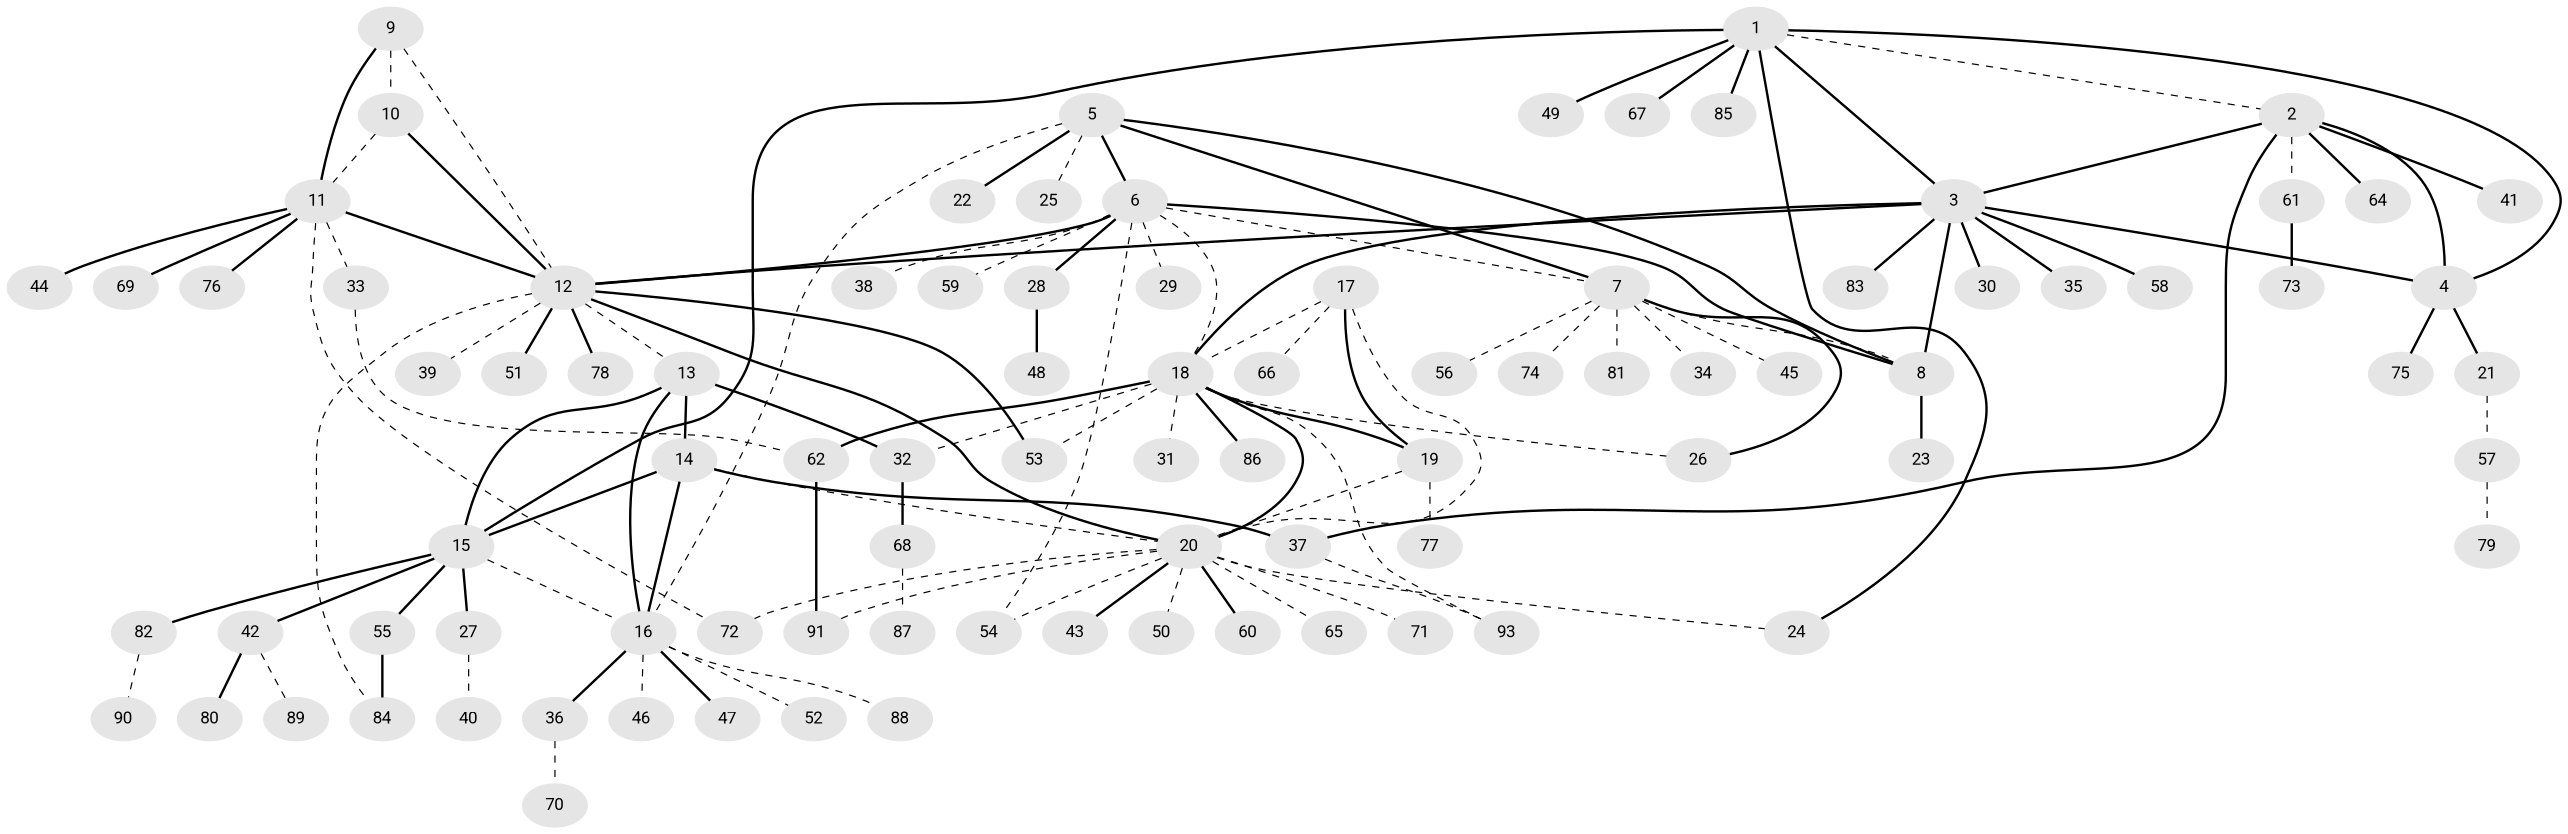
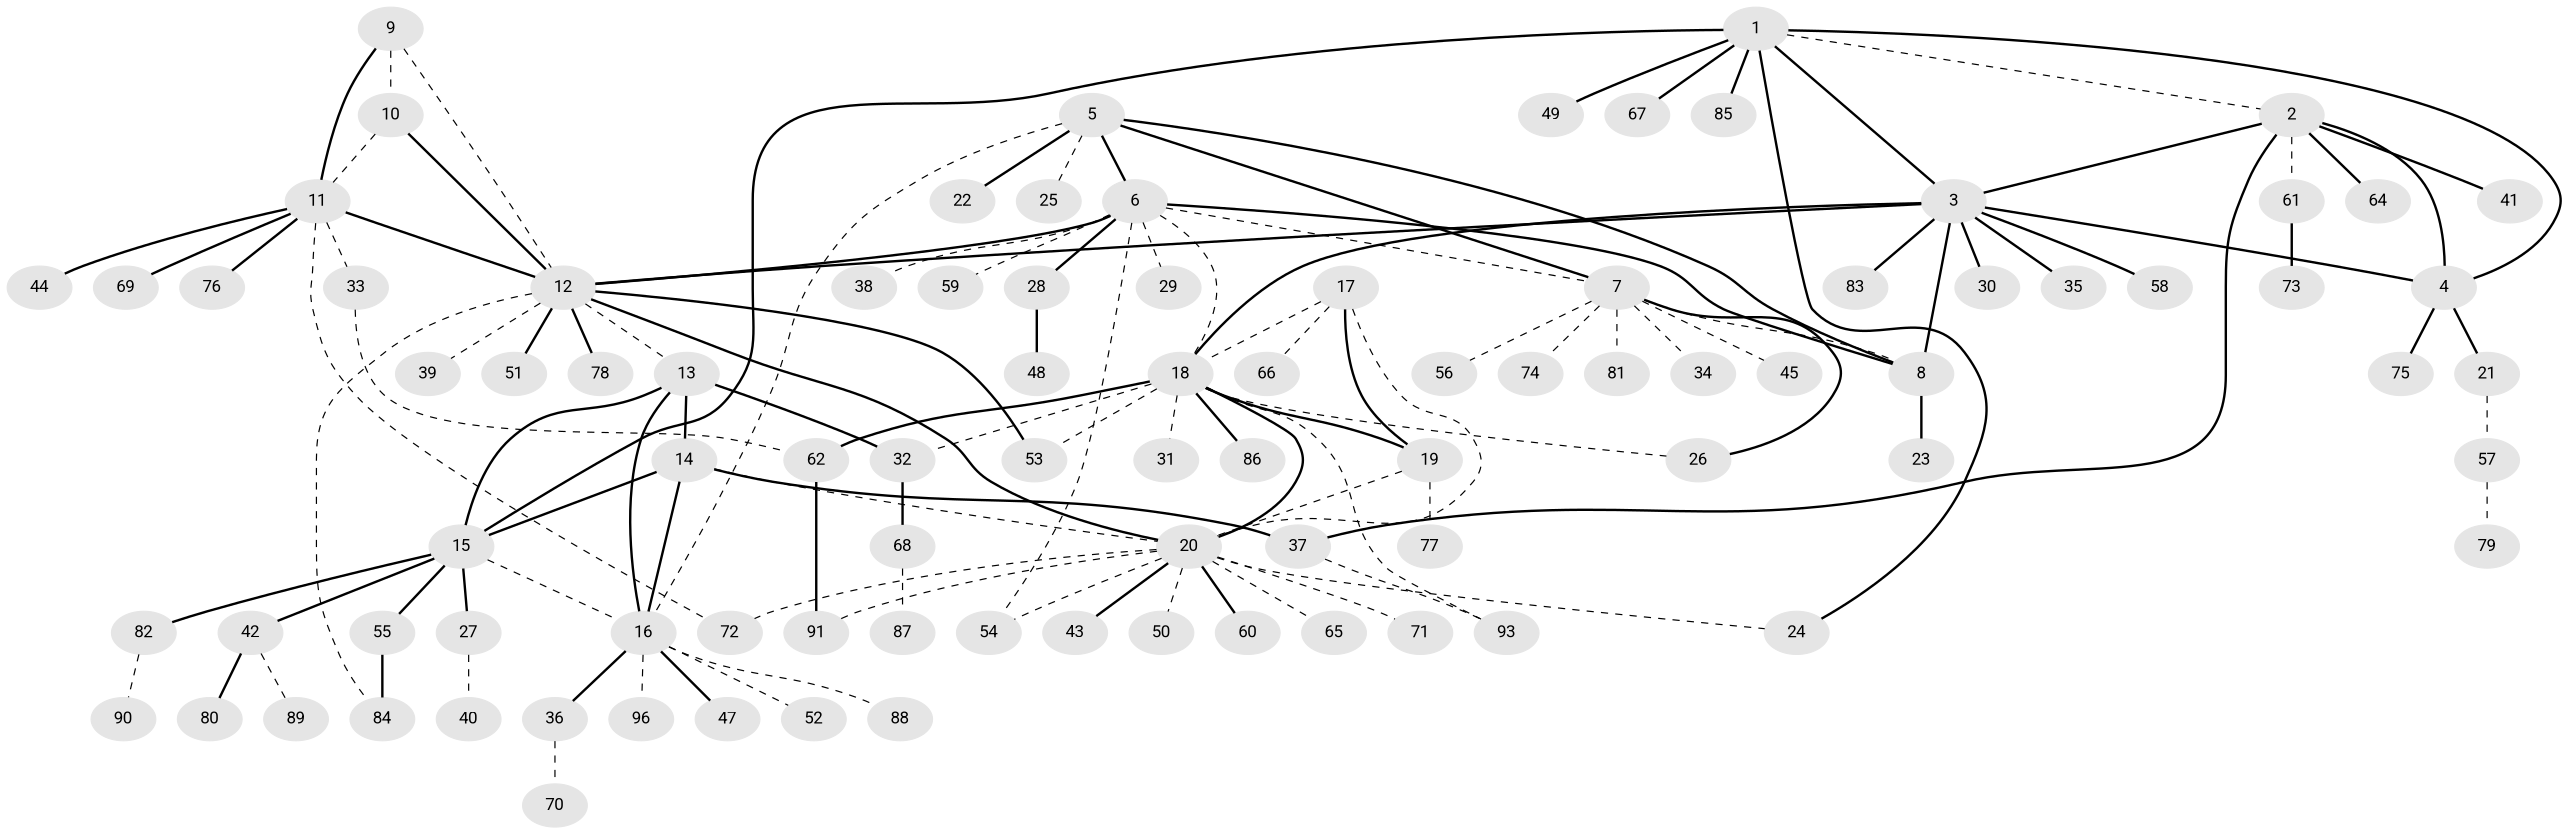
node "46": label "46" -> "96"
